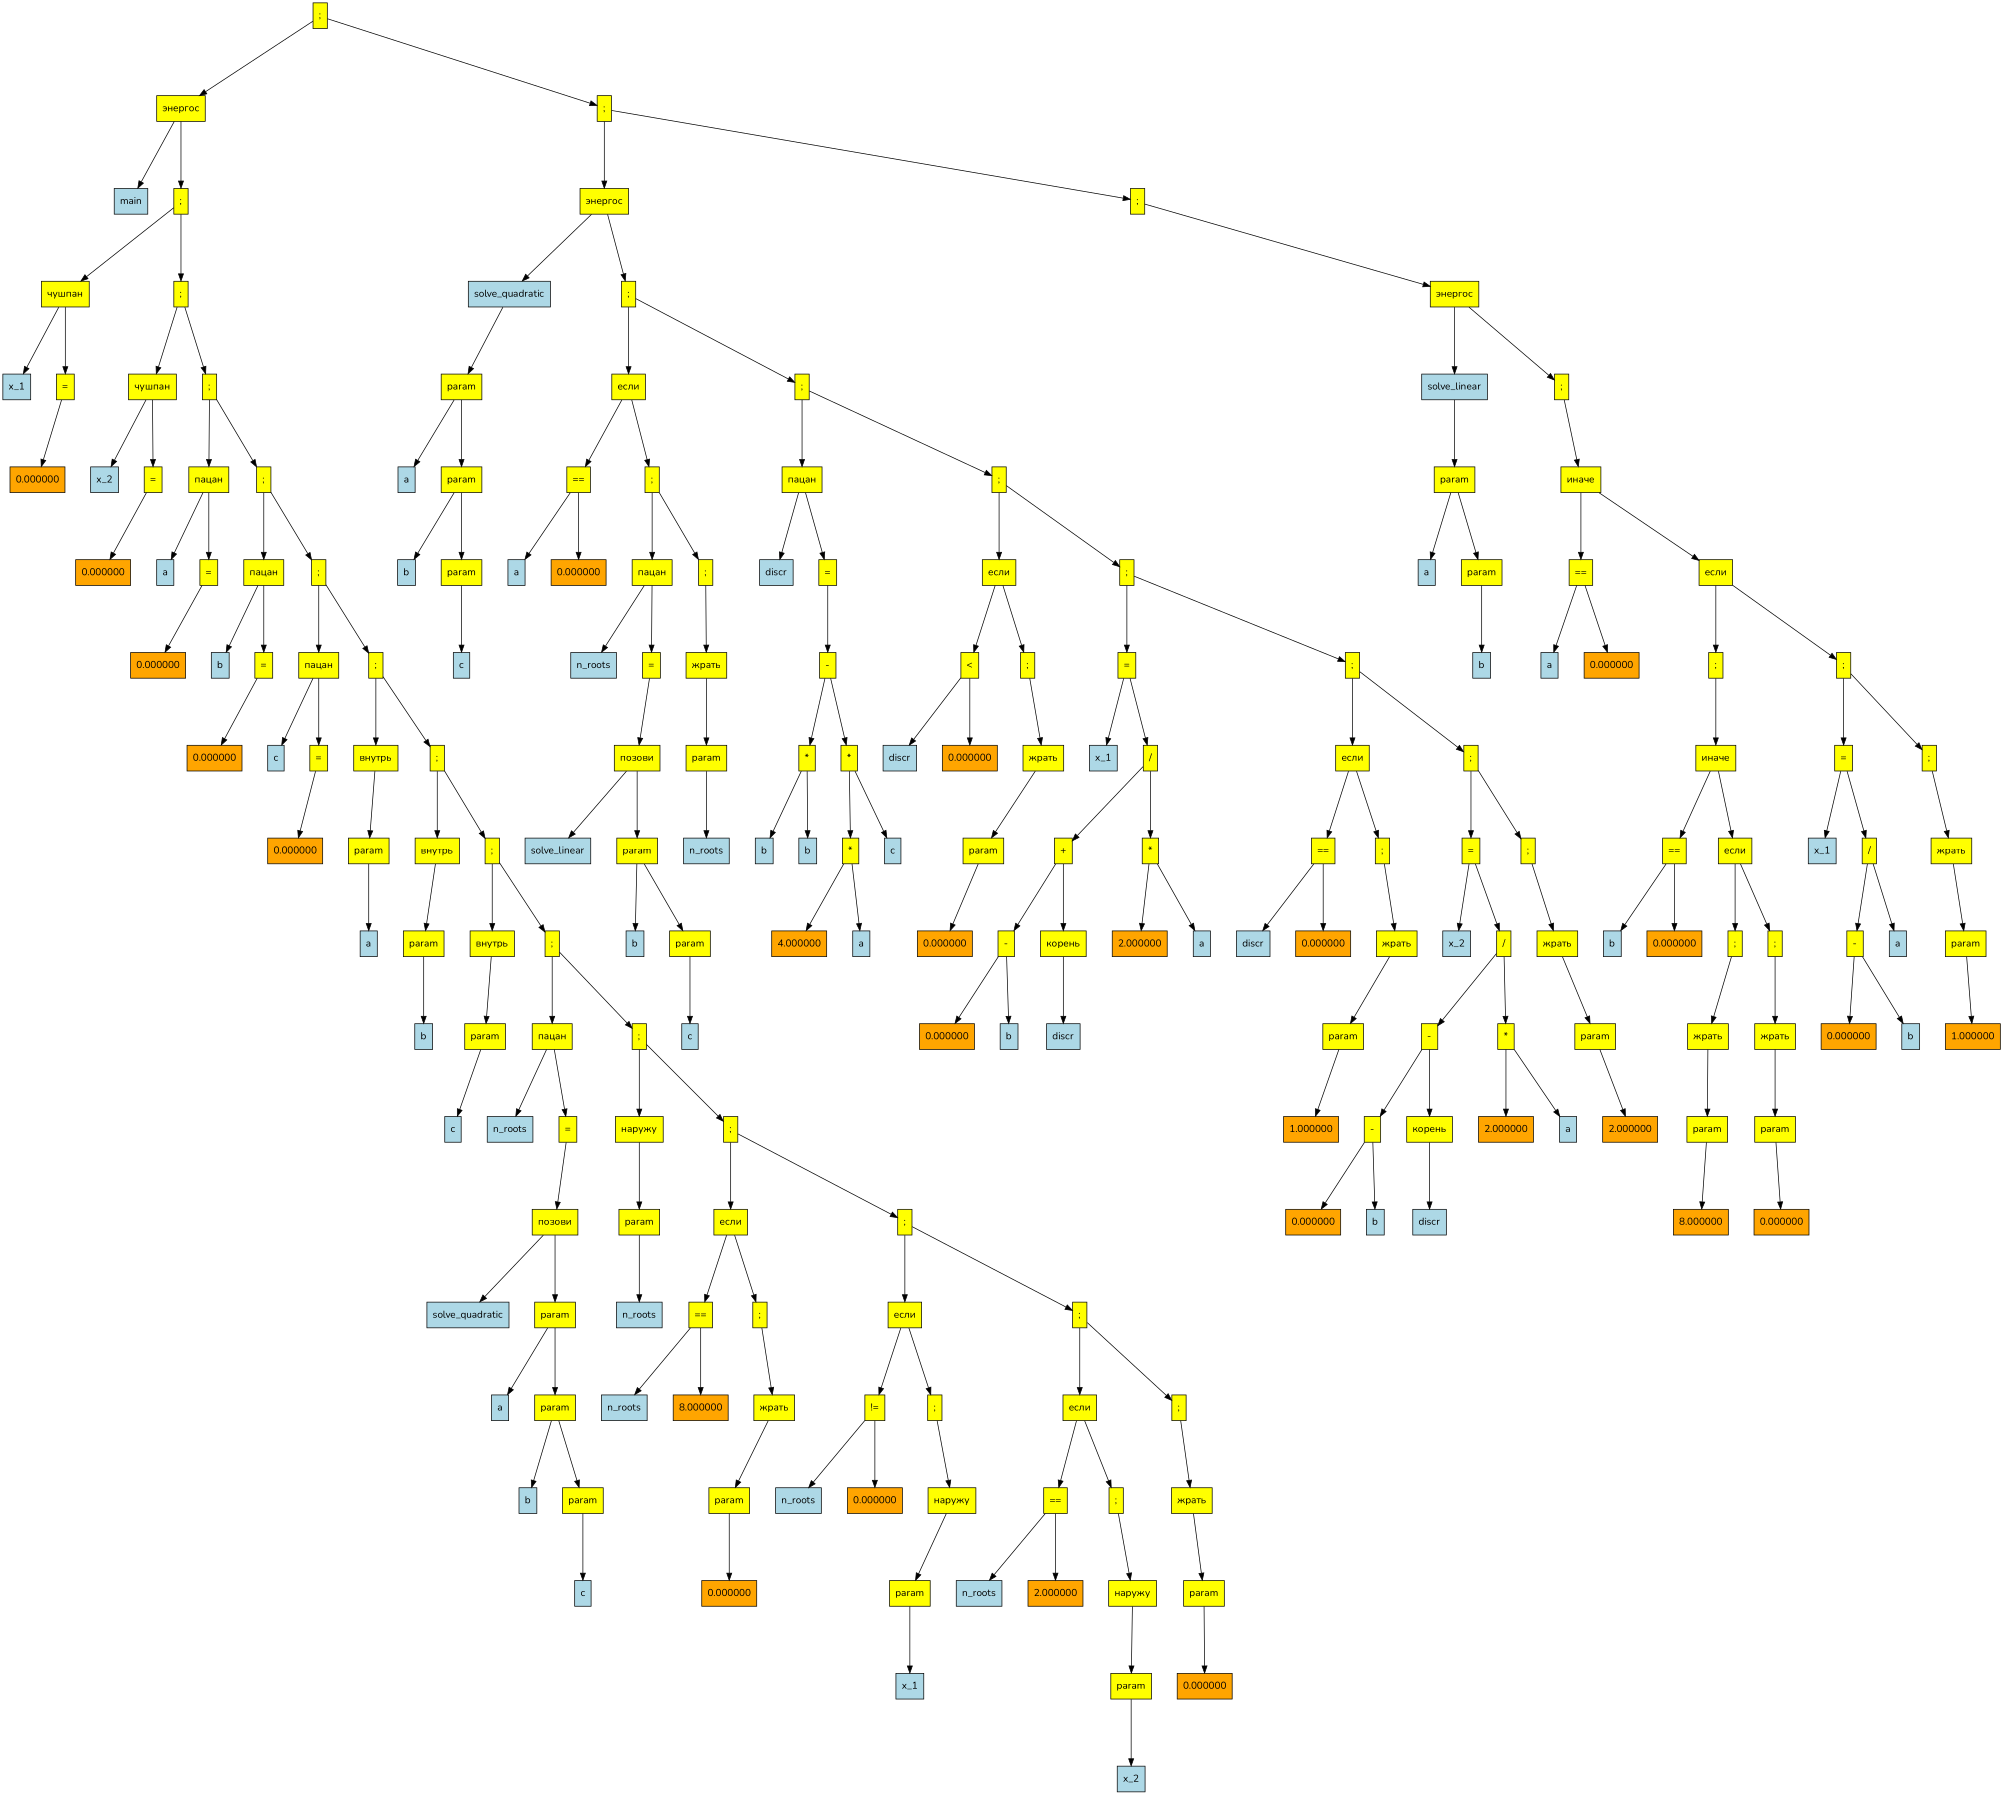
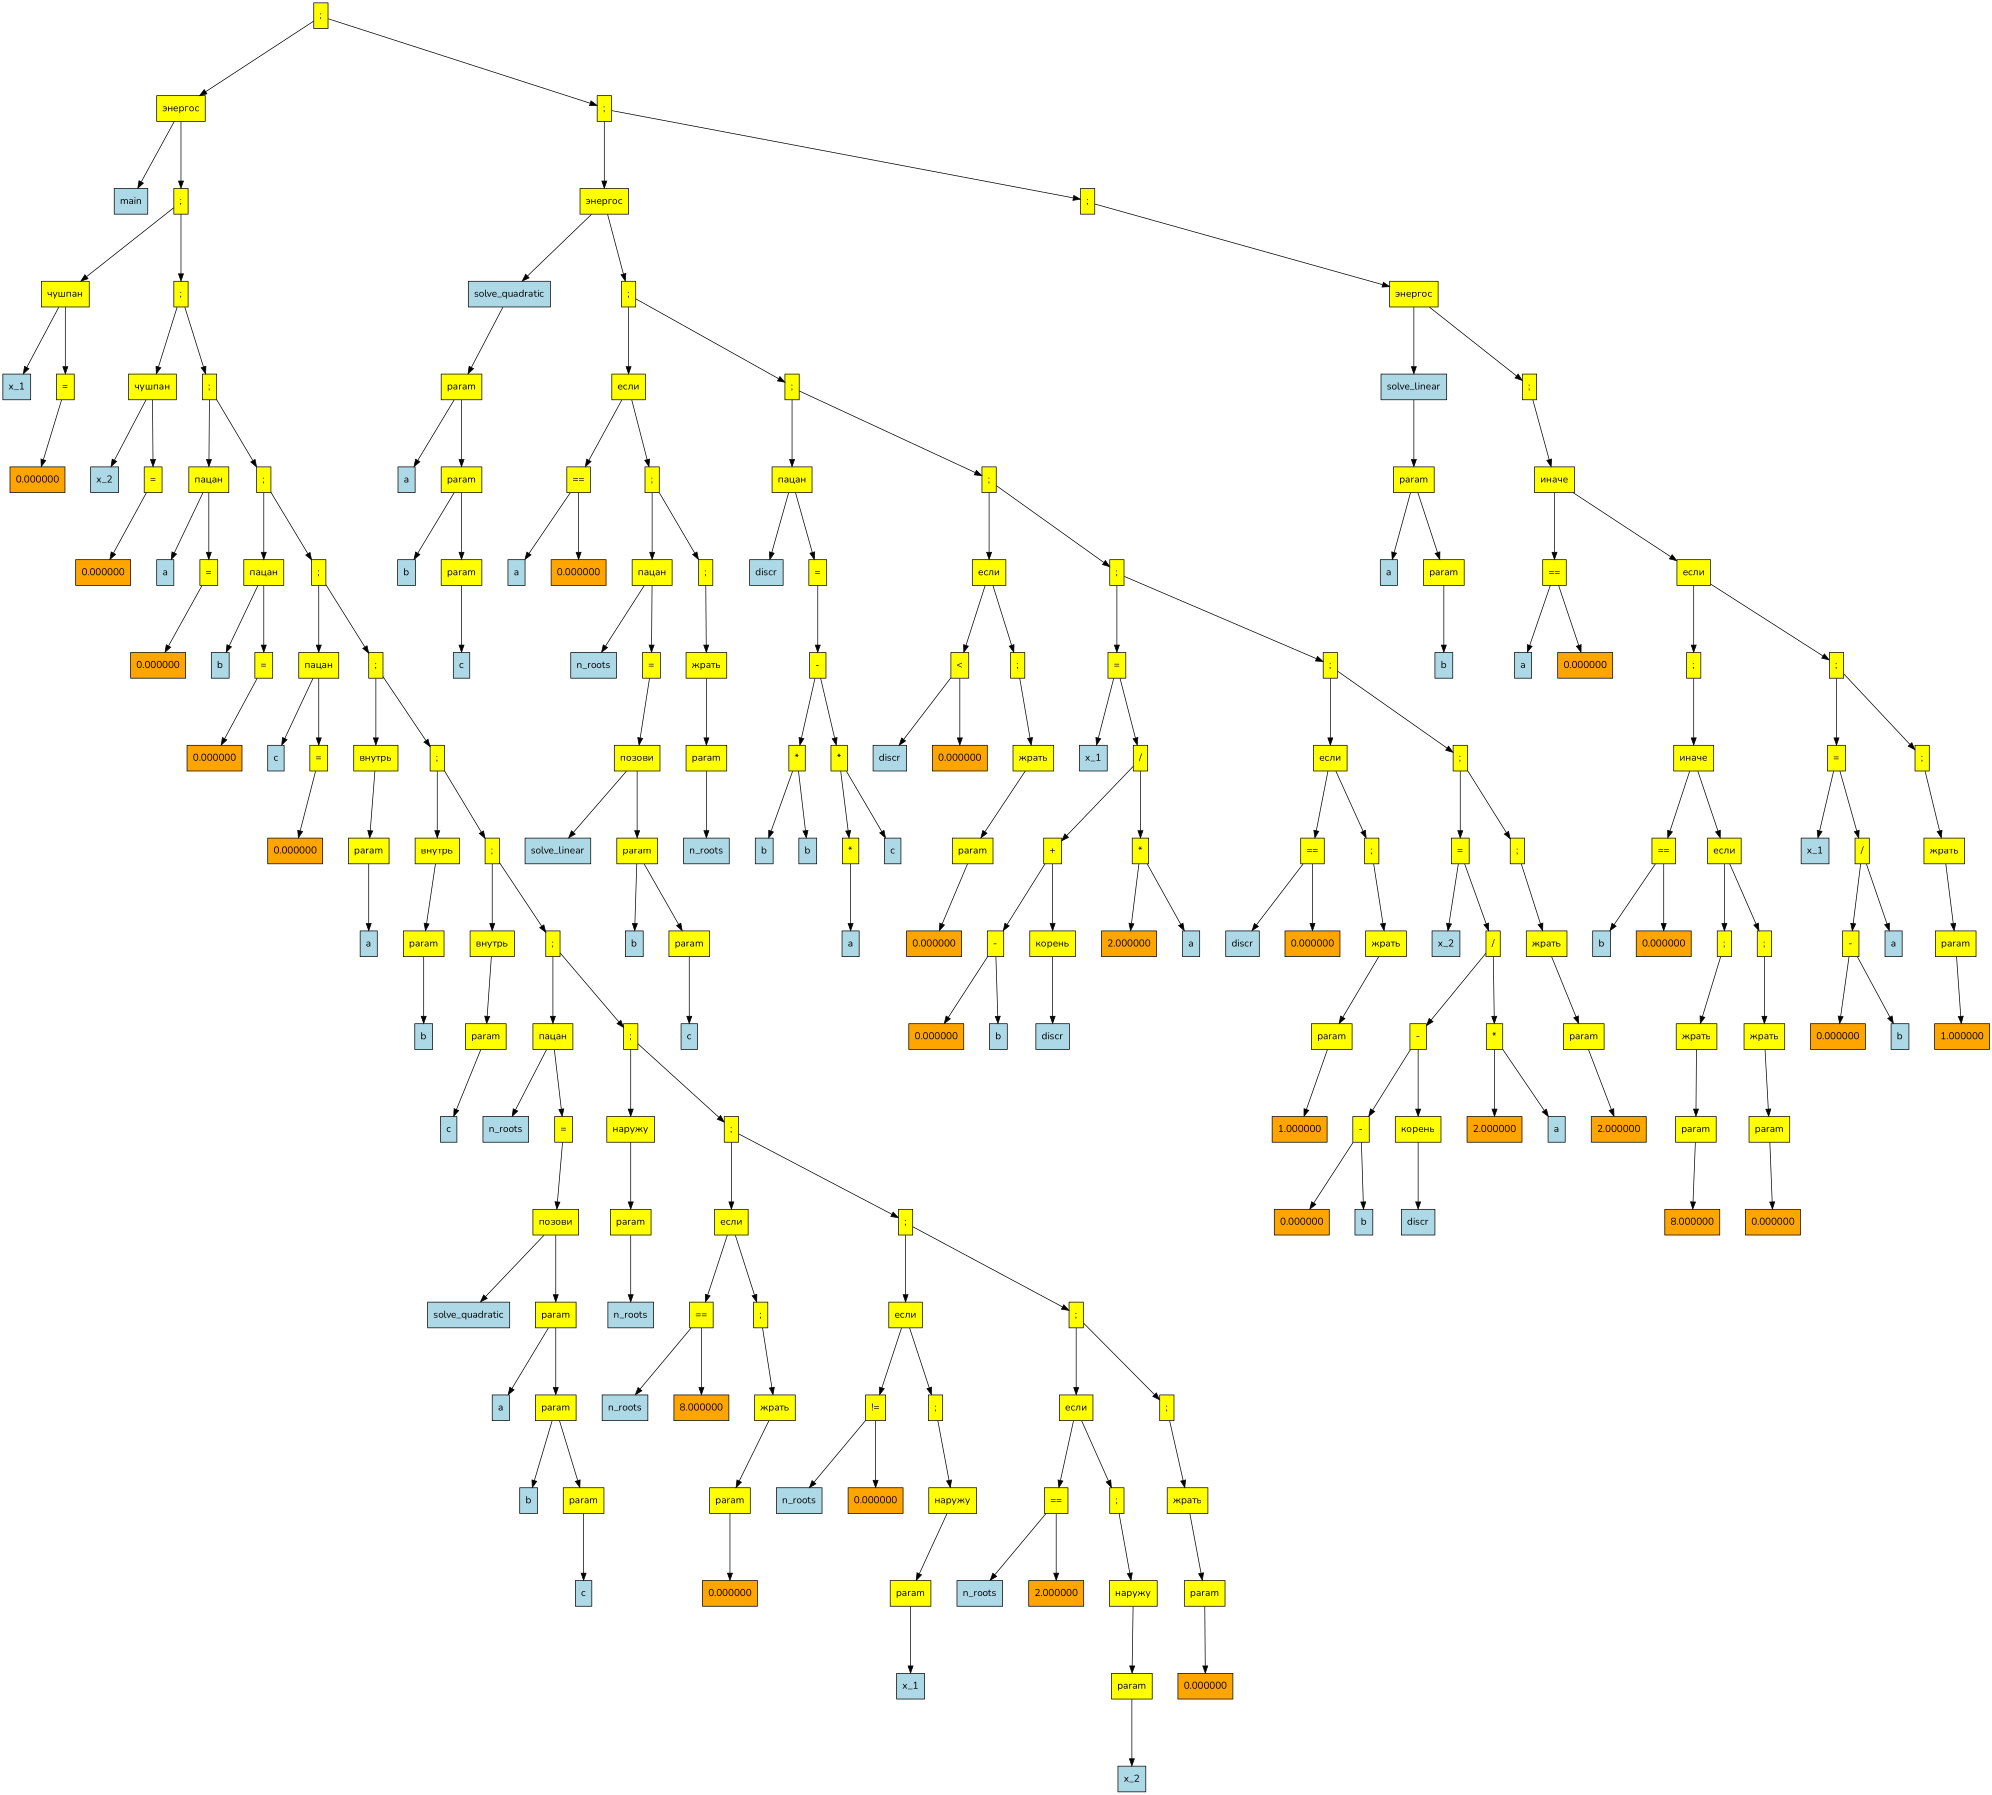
node "4.000000": removed
